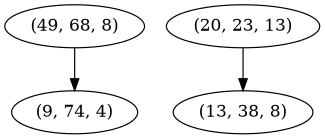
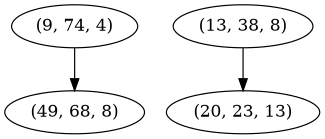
edge "(49, 68, 8)" -> "(9, 74, 4)": reversed
edge "(20, 23, 13)" -> "(13, 38, 8)": reversed
